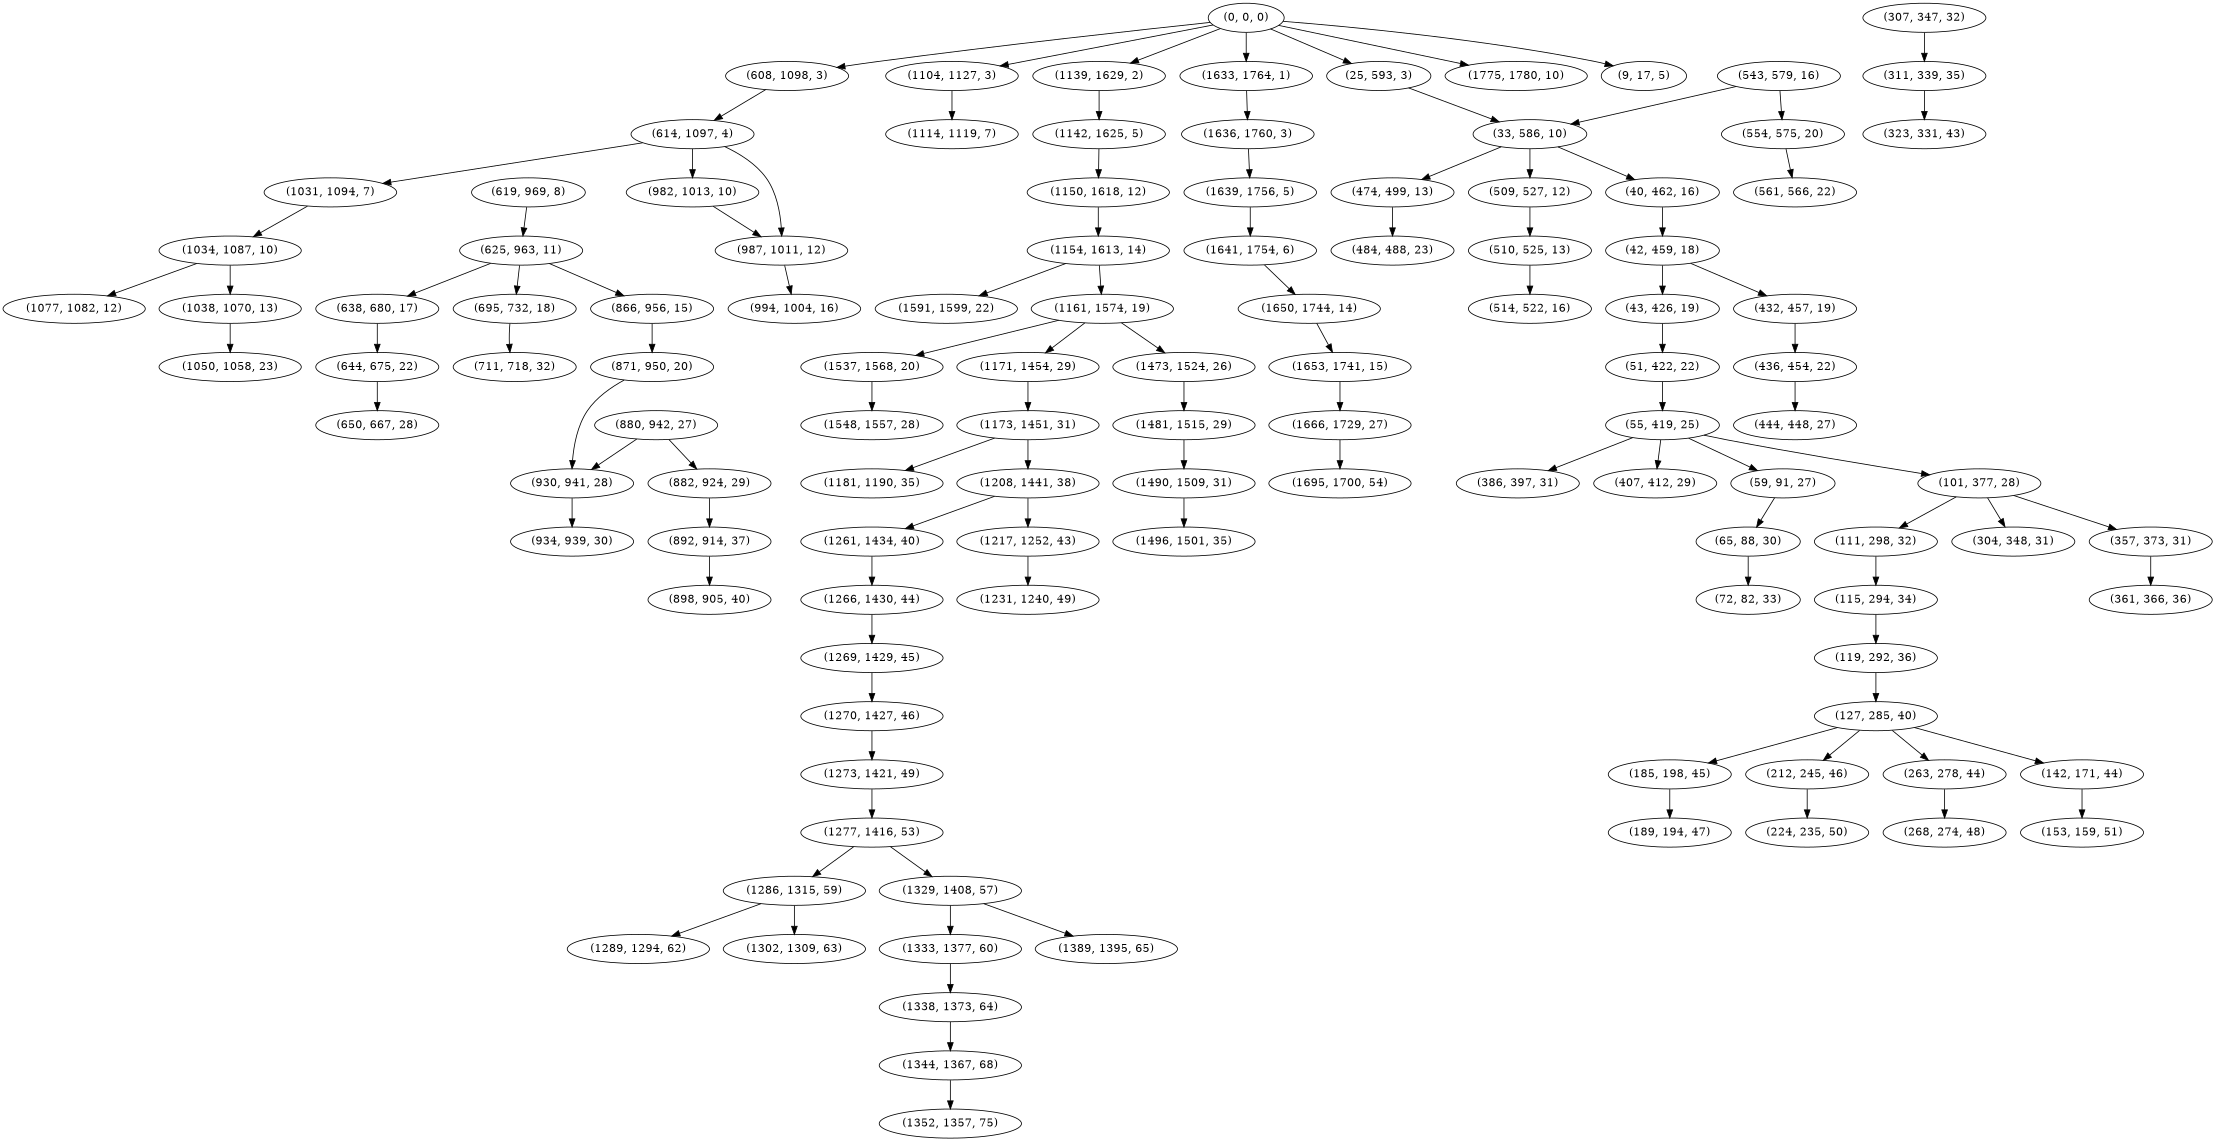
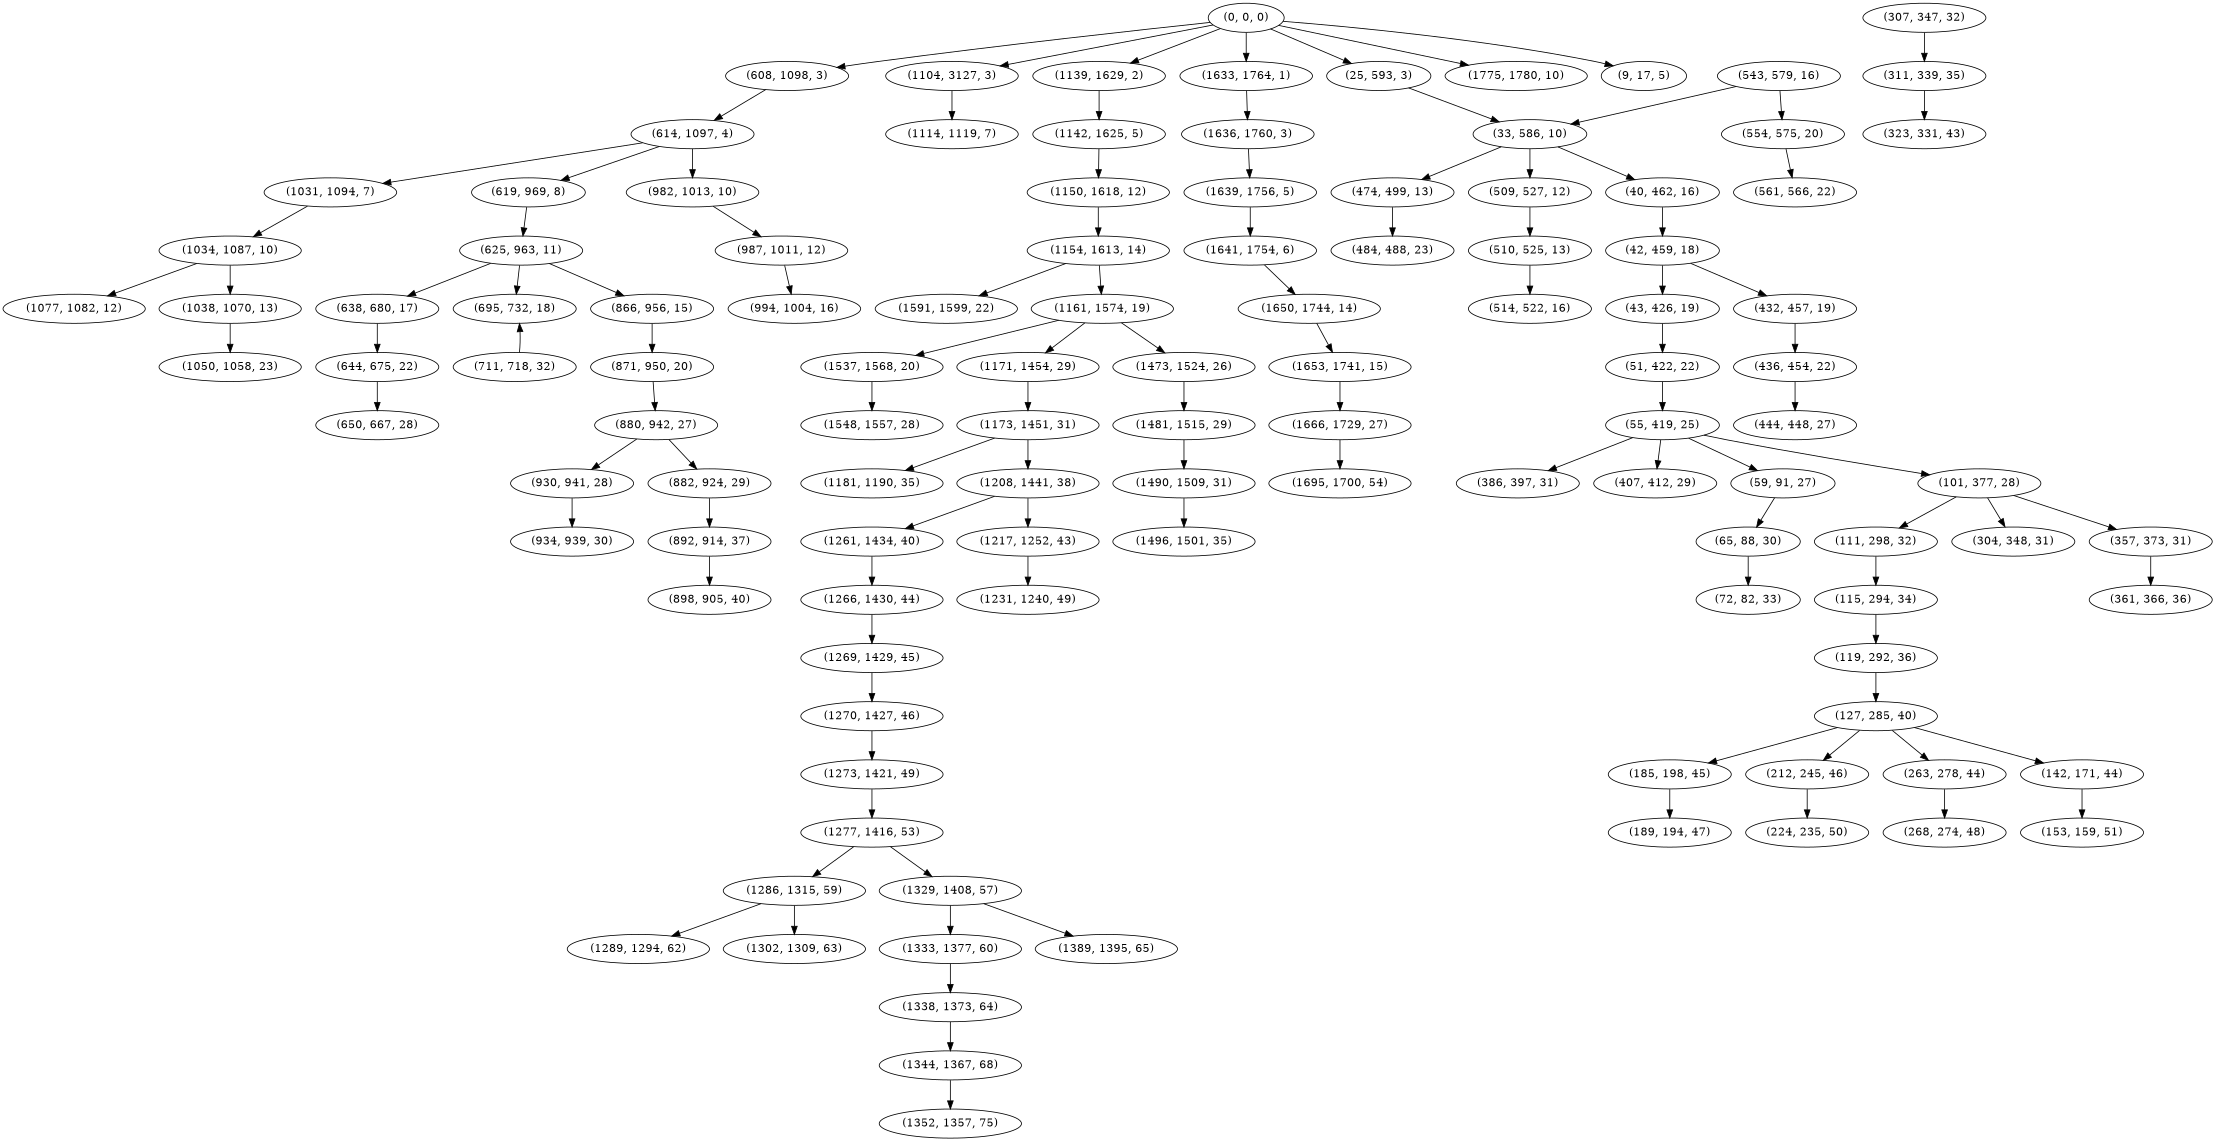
node "(1104, 1127, 3)": label "(1104, 1127, 3)" -> "(1104, 3127, 3)"
edge "(614, 1097, 4)" -> "(987, 1011, 12)": now "(614, 1097, 4)" -> "(619, 969, 8)"
edge "(695, 732, 18)" -> "(711, 718, 32)": reversed
edge "(871, 950, 20)" -> "(930, 941, 28)": now "(871, 950, 20)" -> "(880, 942, 27)"
